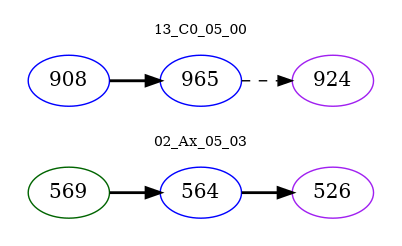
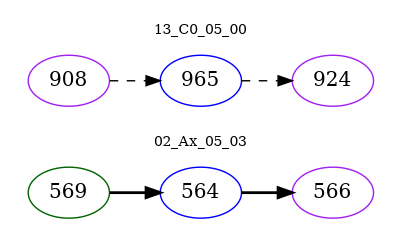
node "908": color blue -> purple
edge "908" -> "965": style bold -> dashed
node "526": label "526" -> "566"
